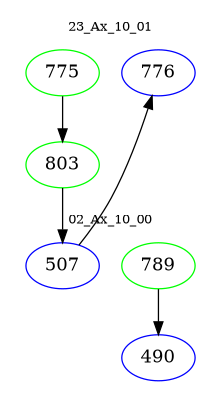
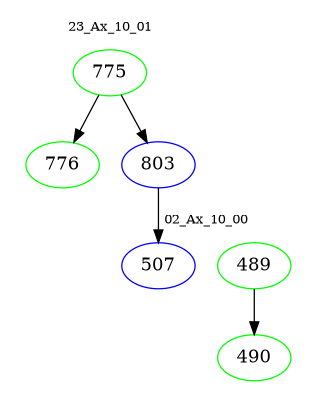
node "776": color blue -> green
node "803": color green -> blue
edge "507" -> "776": now "775" -> "776"
node "789": label "789" -> "489"
node "490": color blue -> green
